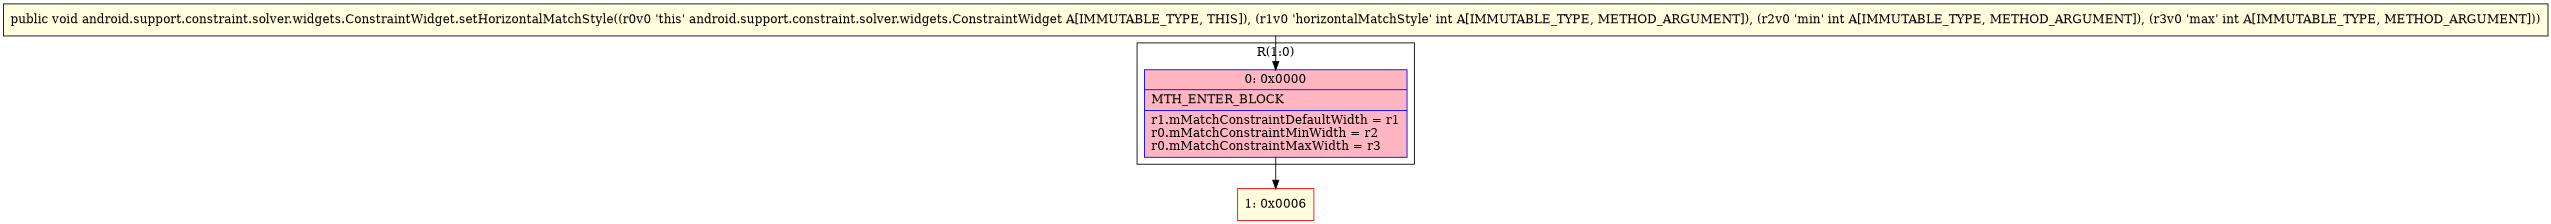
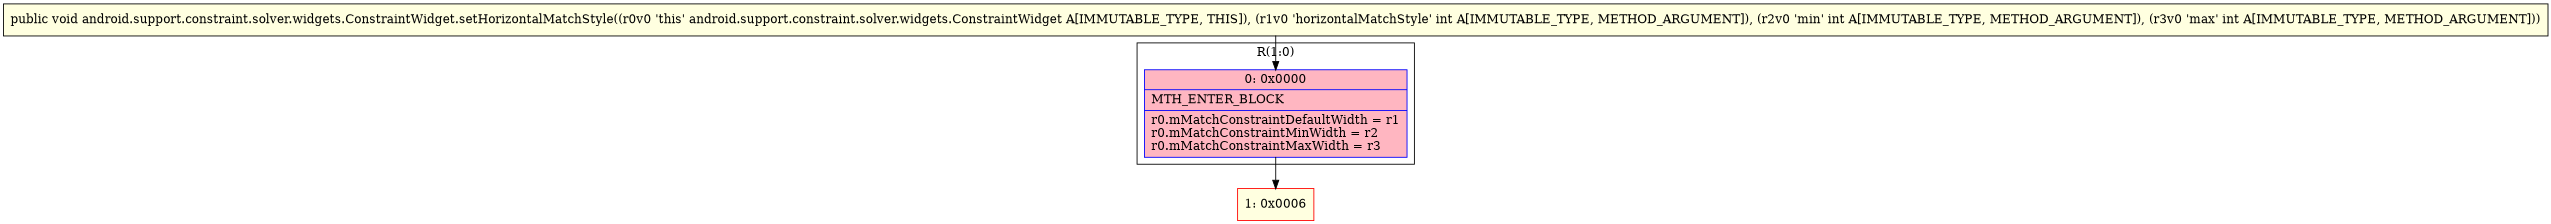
node "0: 0x0000": text "r1.mMatchConstraintDefaultWidth = r1" -> "r0.mMatchConstraintDefaultWidth = r1"
